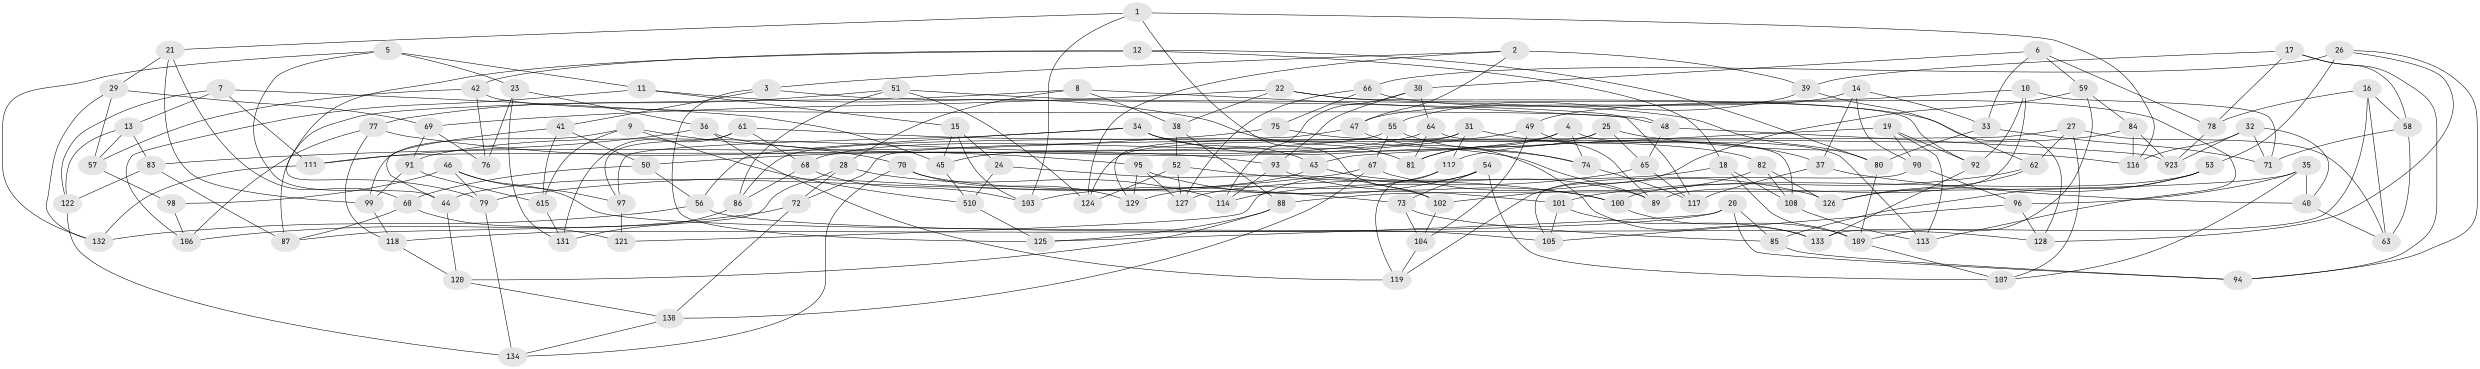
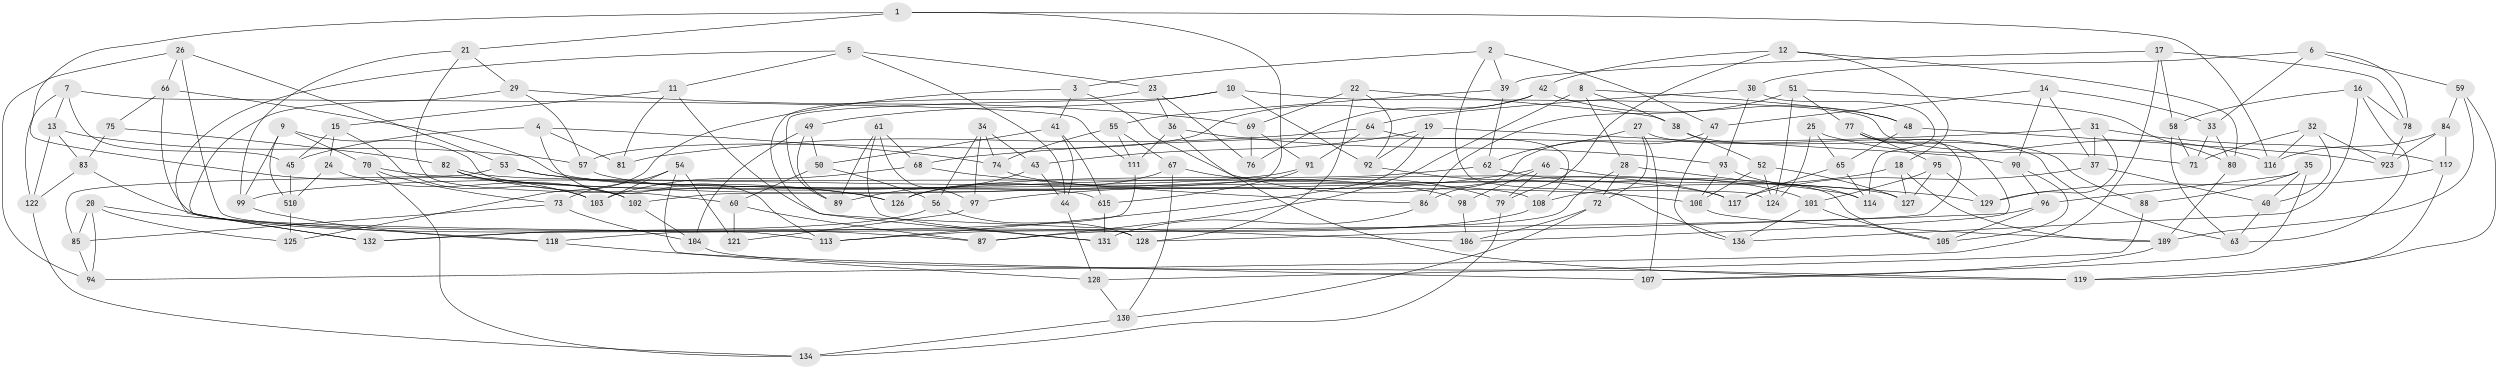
edge "25" -- "81": removed
edge "88" -- "125": removed
node "133": label "133" -> "136"
